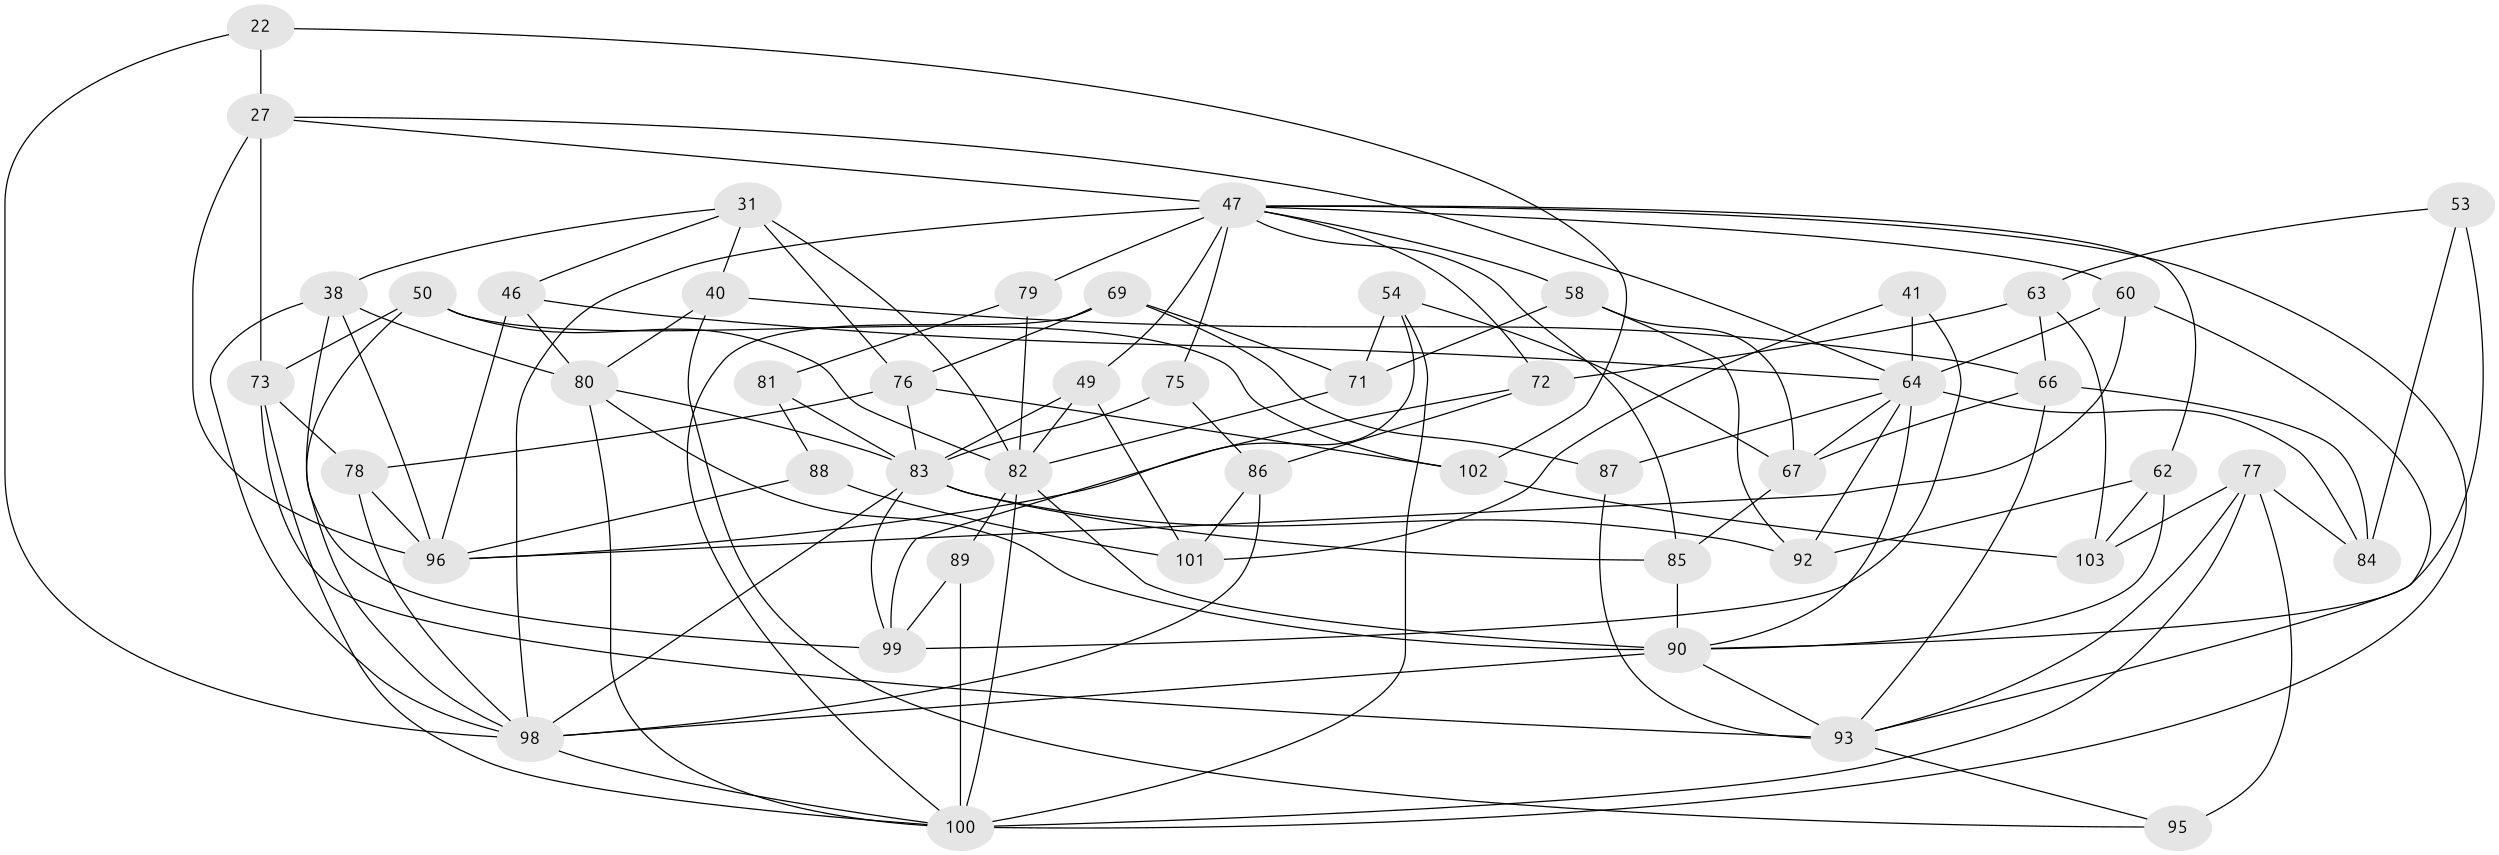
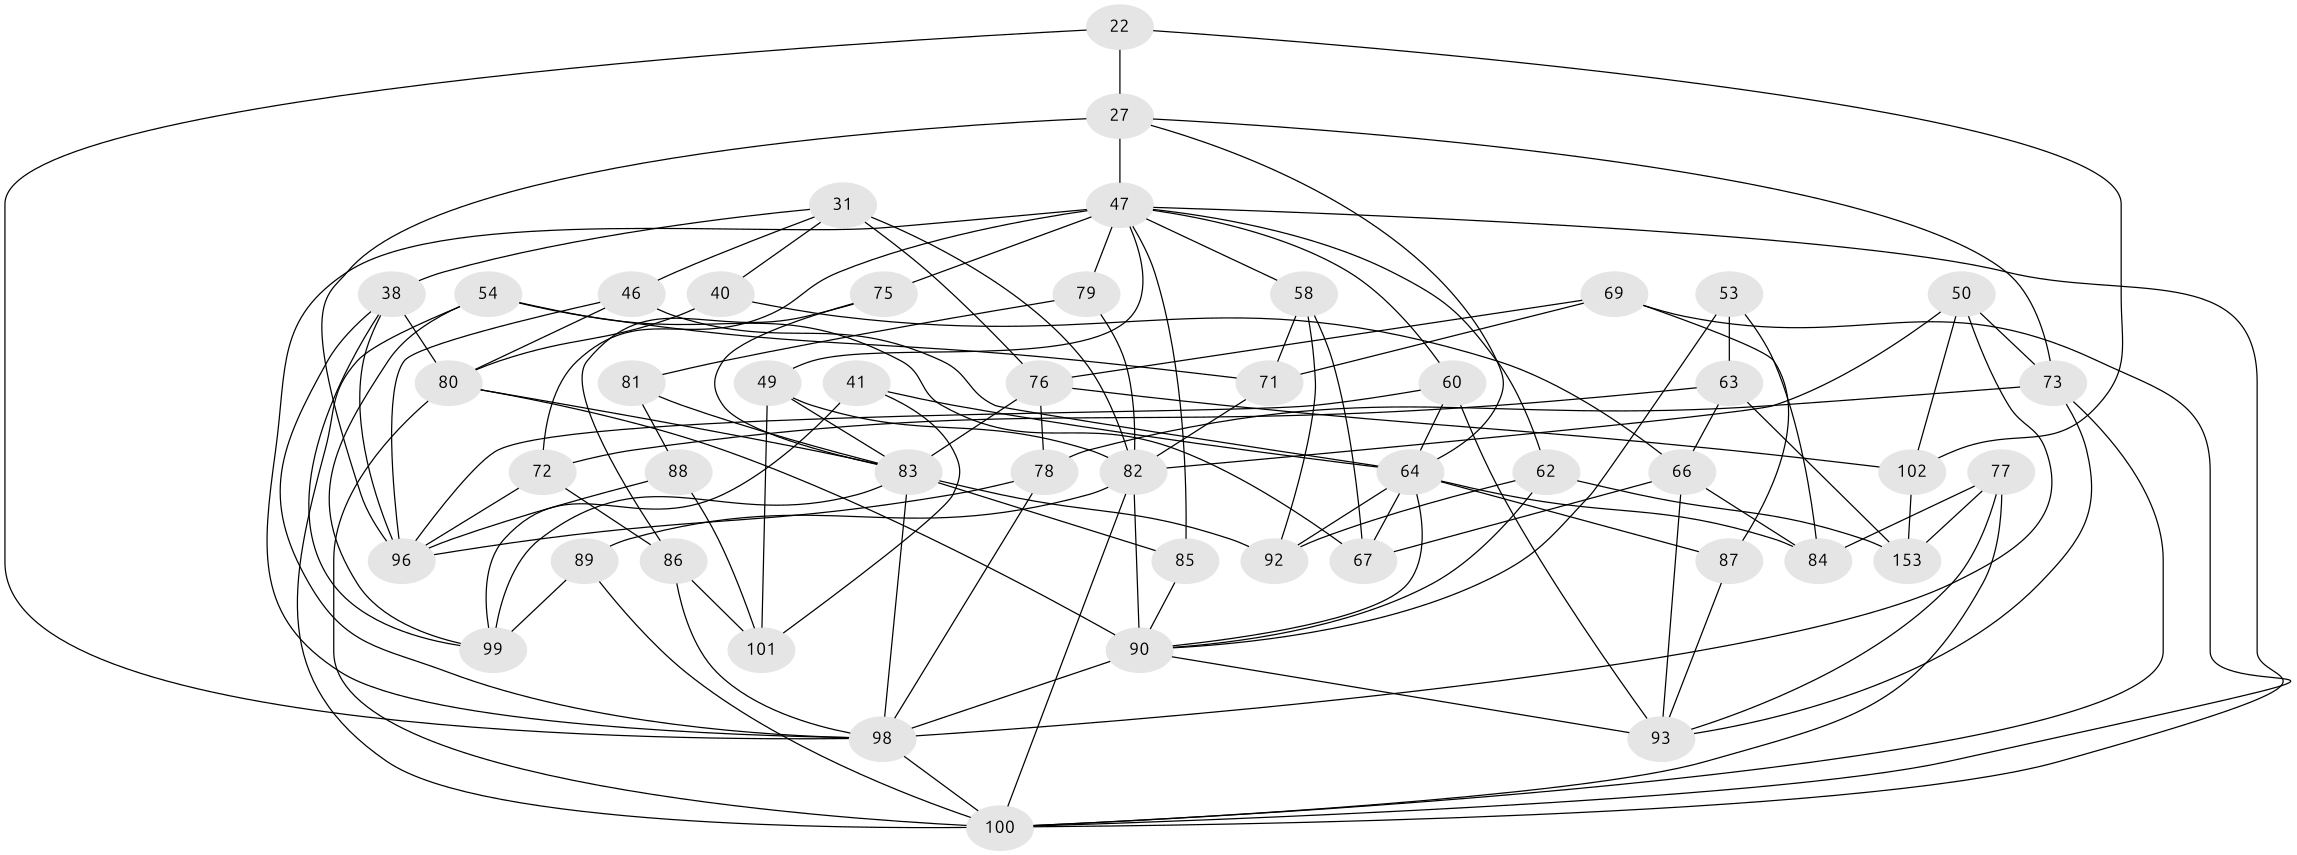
edge "67" -- "85": removed
node "103": label "103" -> "153"
node "95": removed
